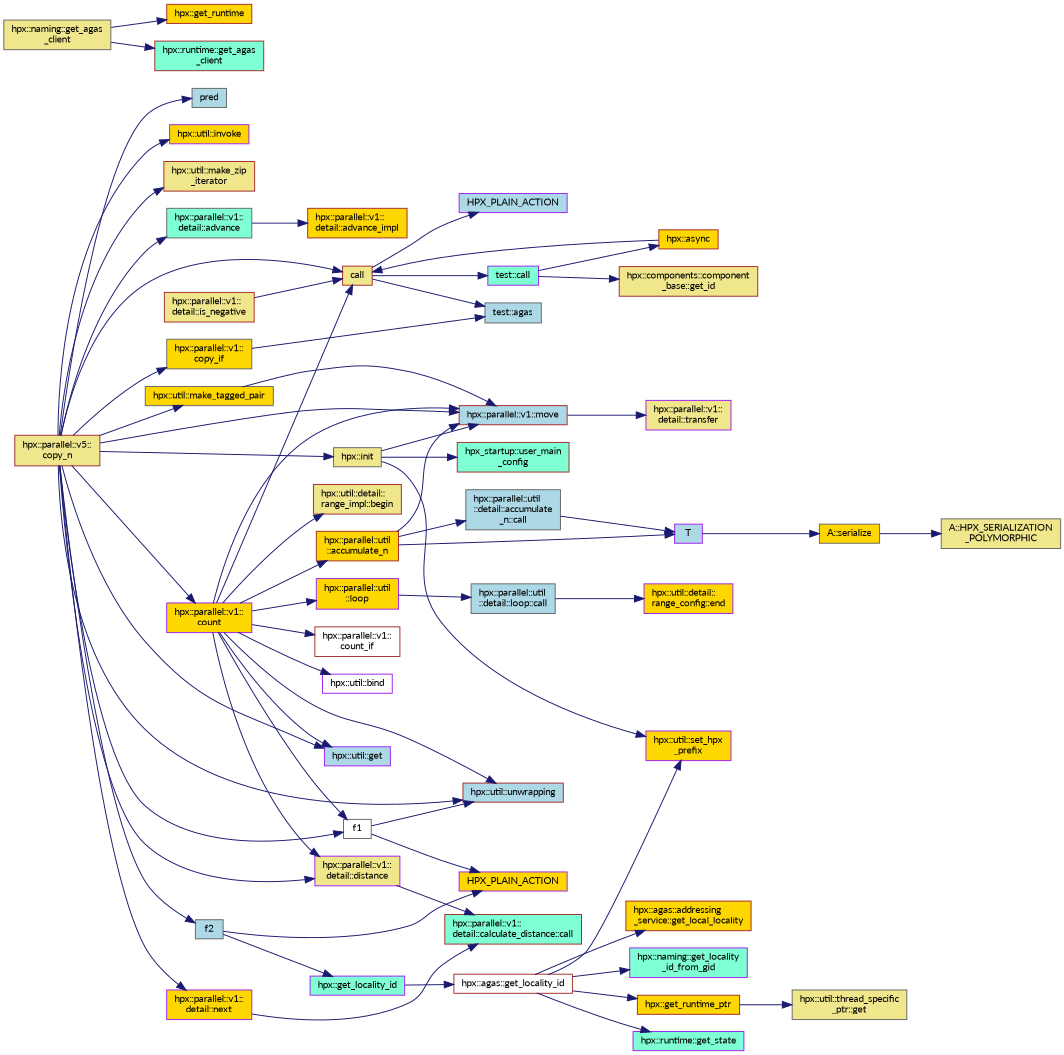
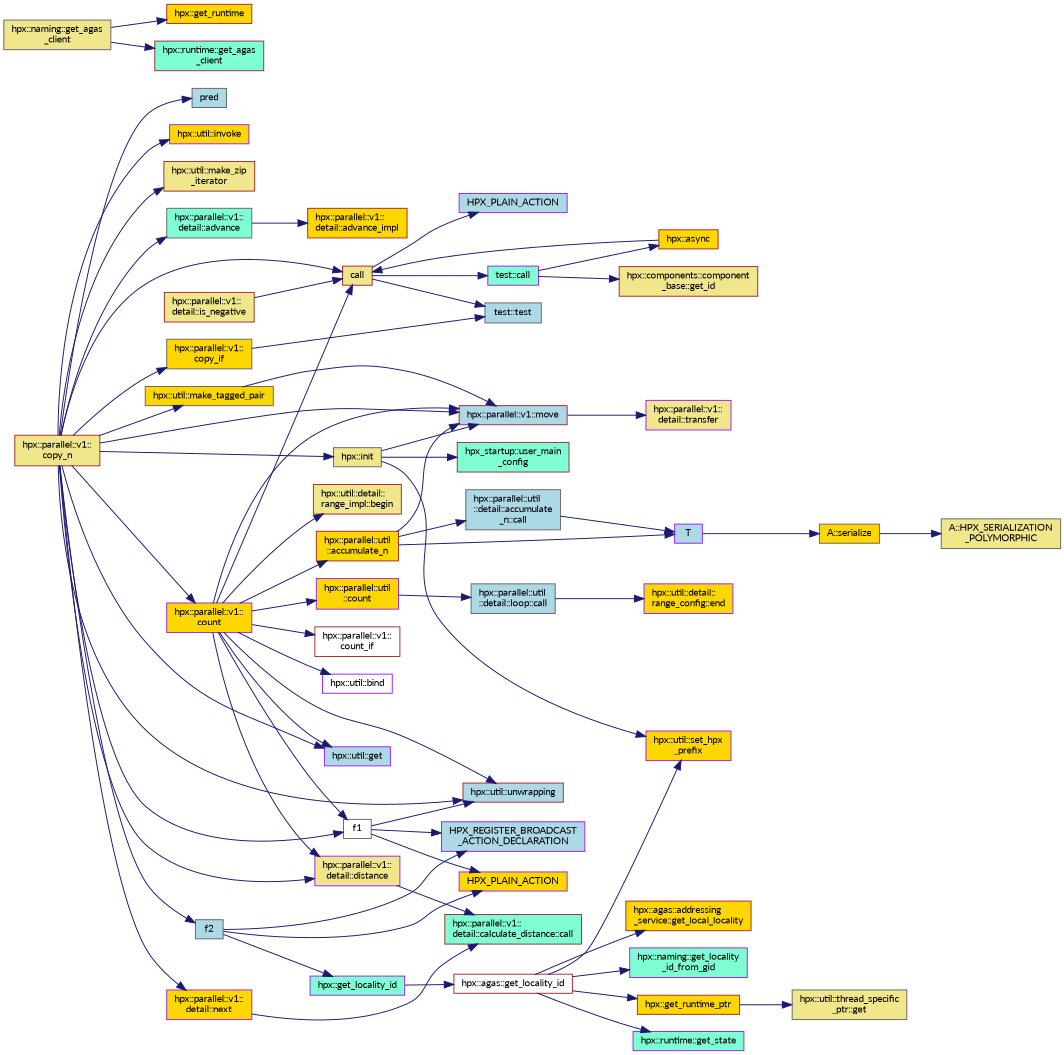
node "test::agas": label "test::agas" -> "test::test"
node "hpx::parallel::v5:: copy_n": label "hpx::parallel::v5:: copy_n" -> "hpx::parallel::v1:: copy_n"
node "hpx::parallel::util ::loop": label "hpx::parallel::util ::loop" -> "hpx::parallel::util ::count"
node "HPX_REGISTER_BROADCAST _ACTION_DECLARATION": added
